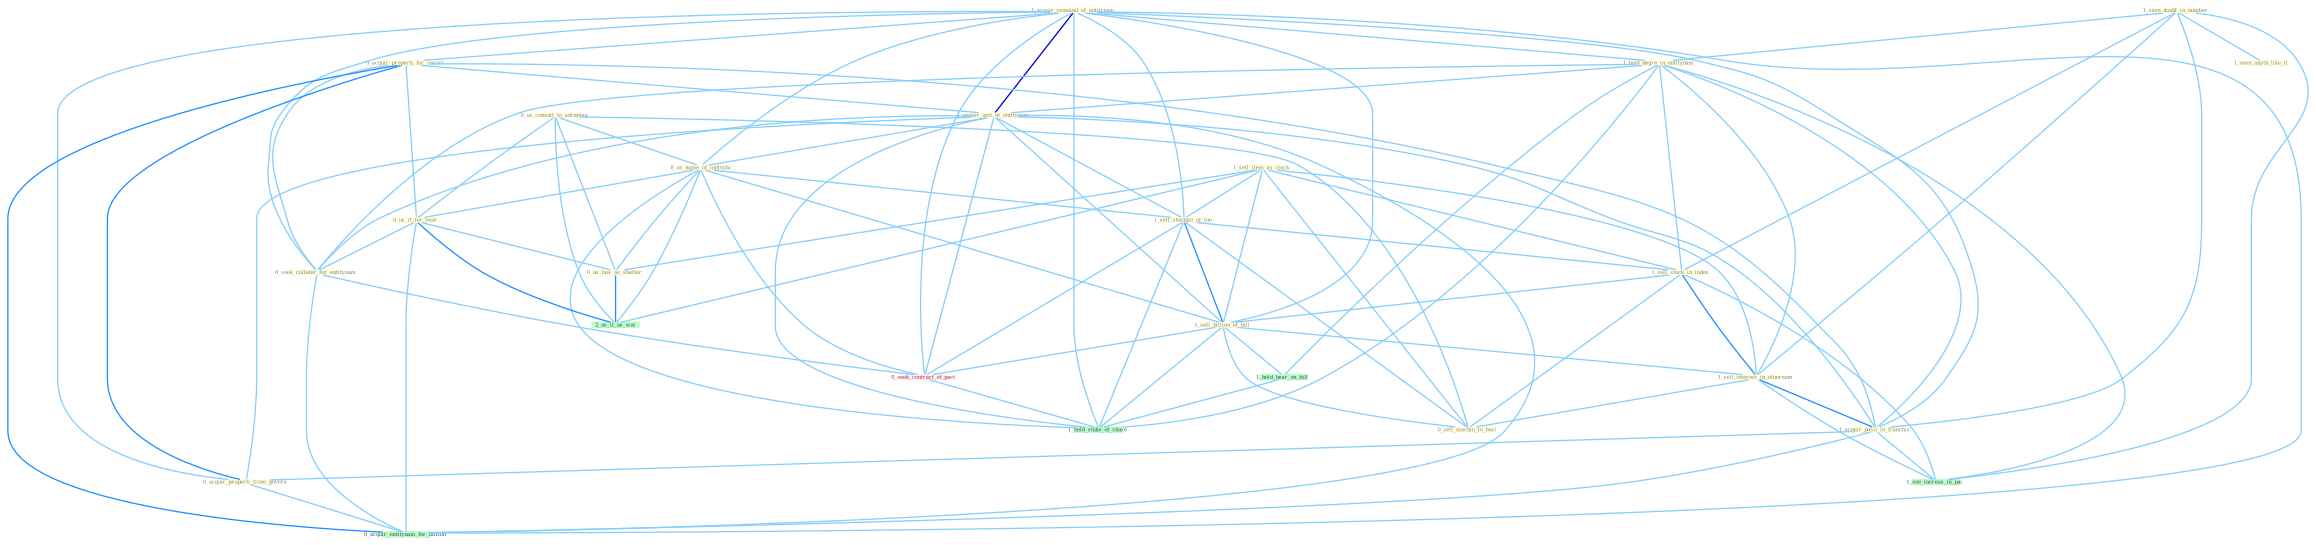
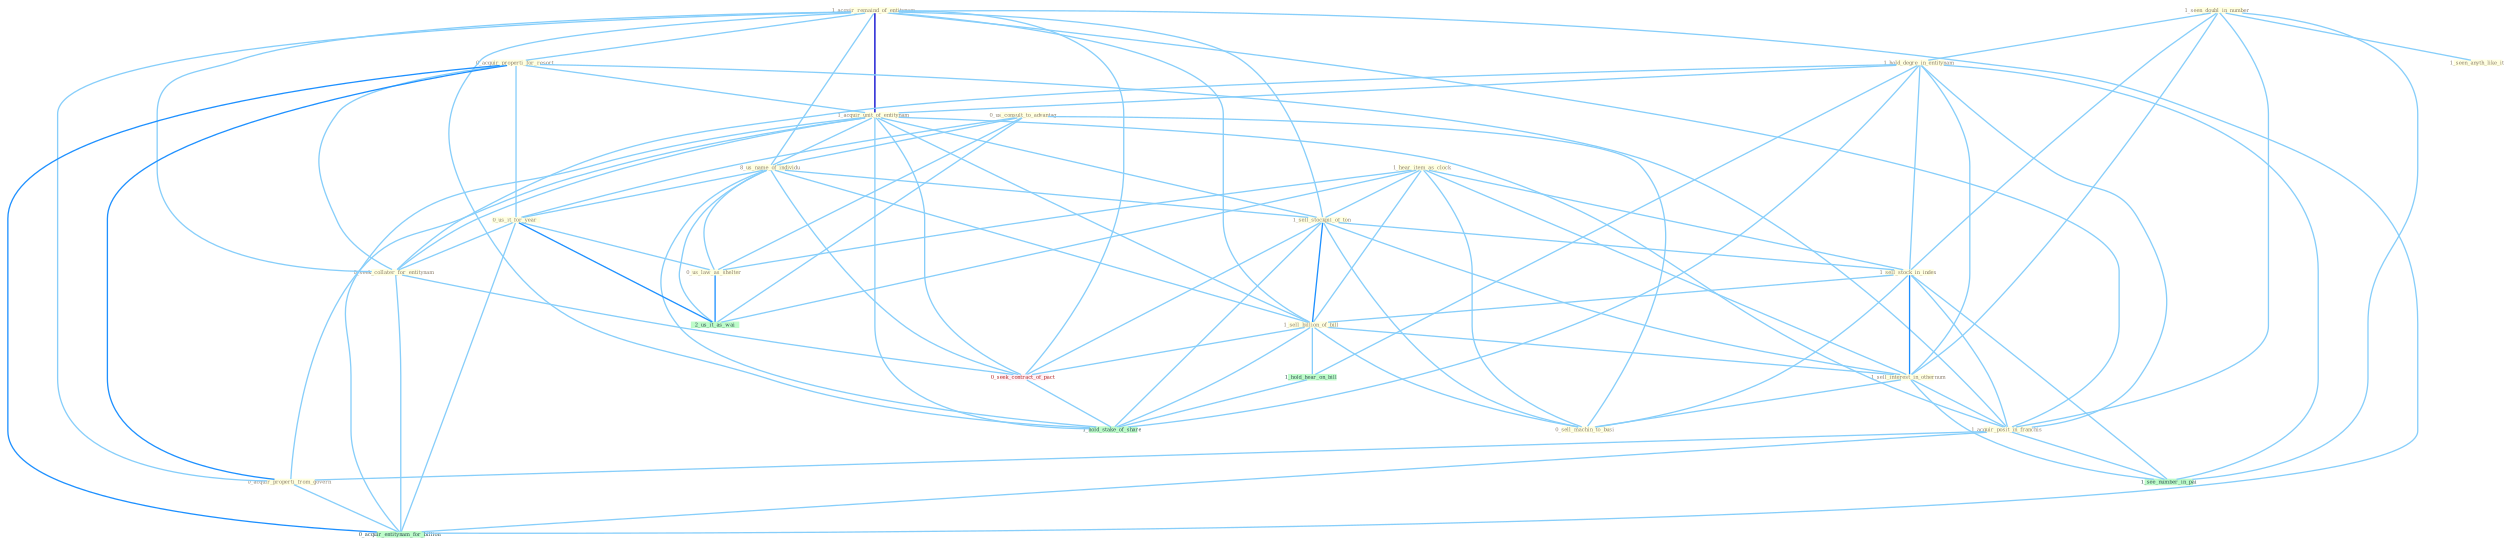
edge "1_acquir_remaind_of_entitynam" -- "1_hold_degre_in_entitynam": removed
node "1_sell_item_as_clock": label "1_sell_item_as_clock" -> "1_hear_item_as_clock"
edge "1_sell_stockpil_of_ton" -- "1_sell_interest_in_othernum": added
edge "1_sell_stock_in_index" -- "1_acquir_posit_in_franchis": added
edge "1_sell_interest_in_othernum" -- "1_acquir_posit_in_franchis": color #1e90ff -> #87cefa
node "1_see_increas_in_pai": label "1_see_increas_in_pai" -> "1_see_number_in_pai"
